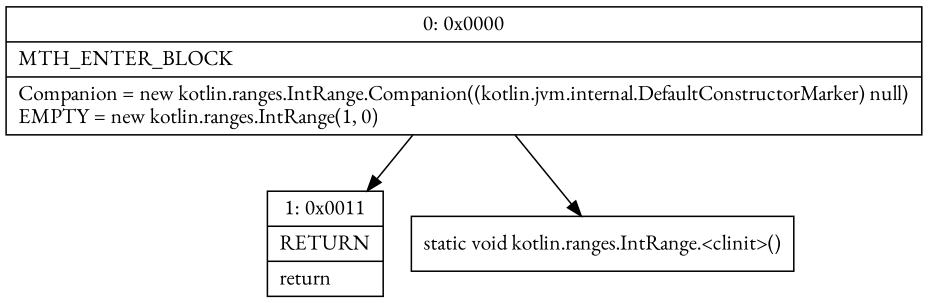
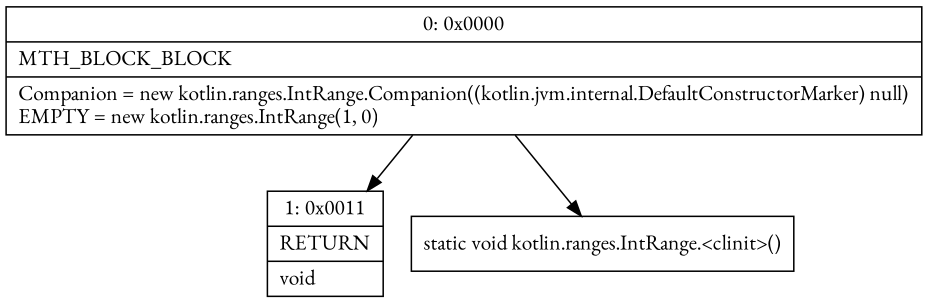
node "0: 0x0000": text "MTH_ENTER_BLOCK" -> "MTH_BLOCK_BLOCK"
node "1: 0x0011": text "return" -> "void"
